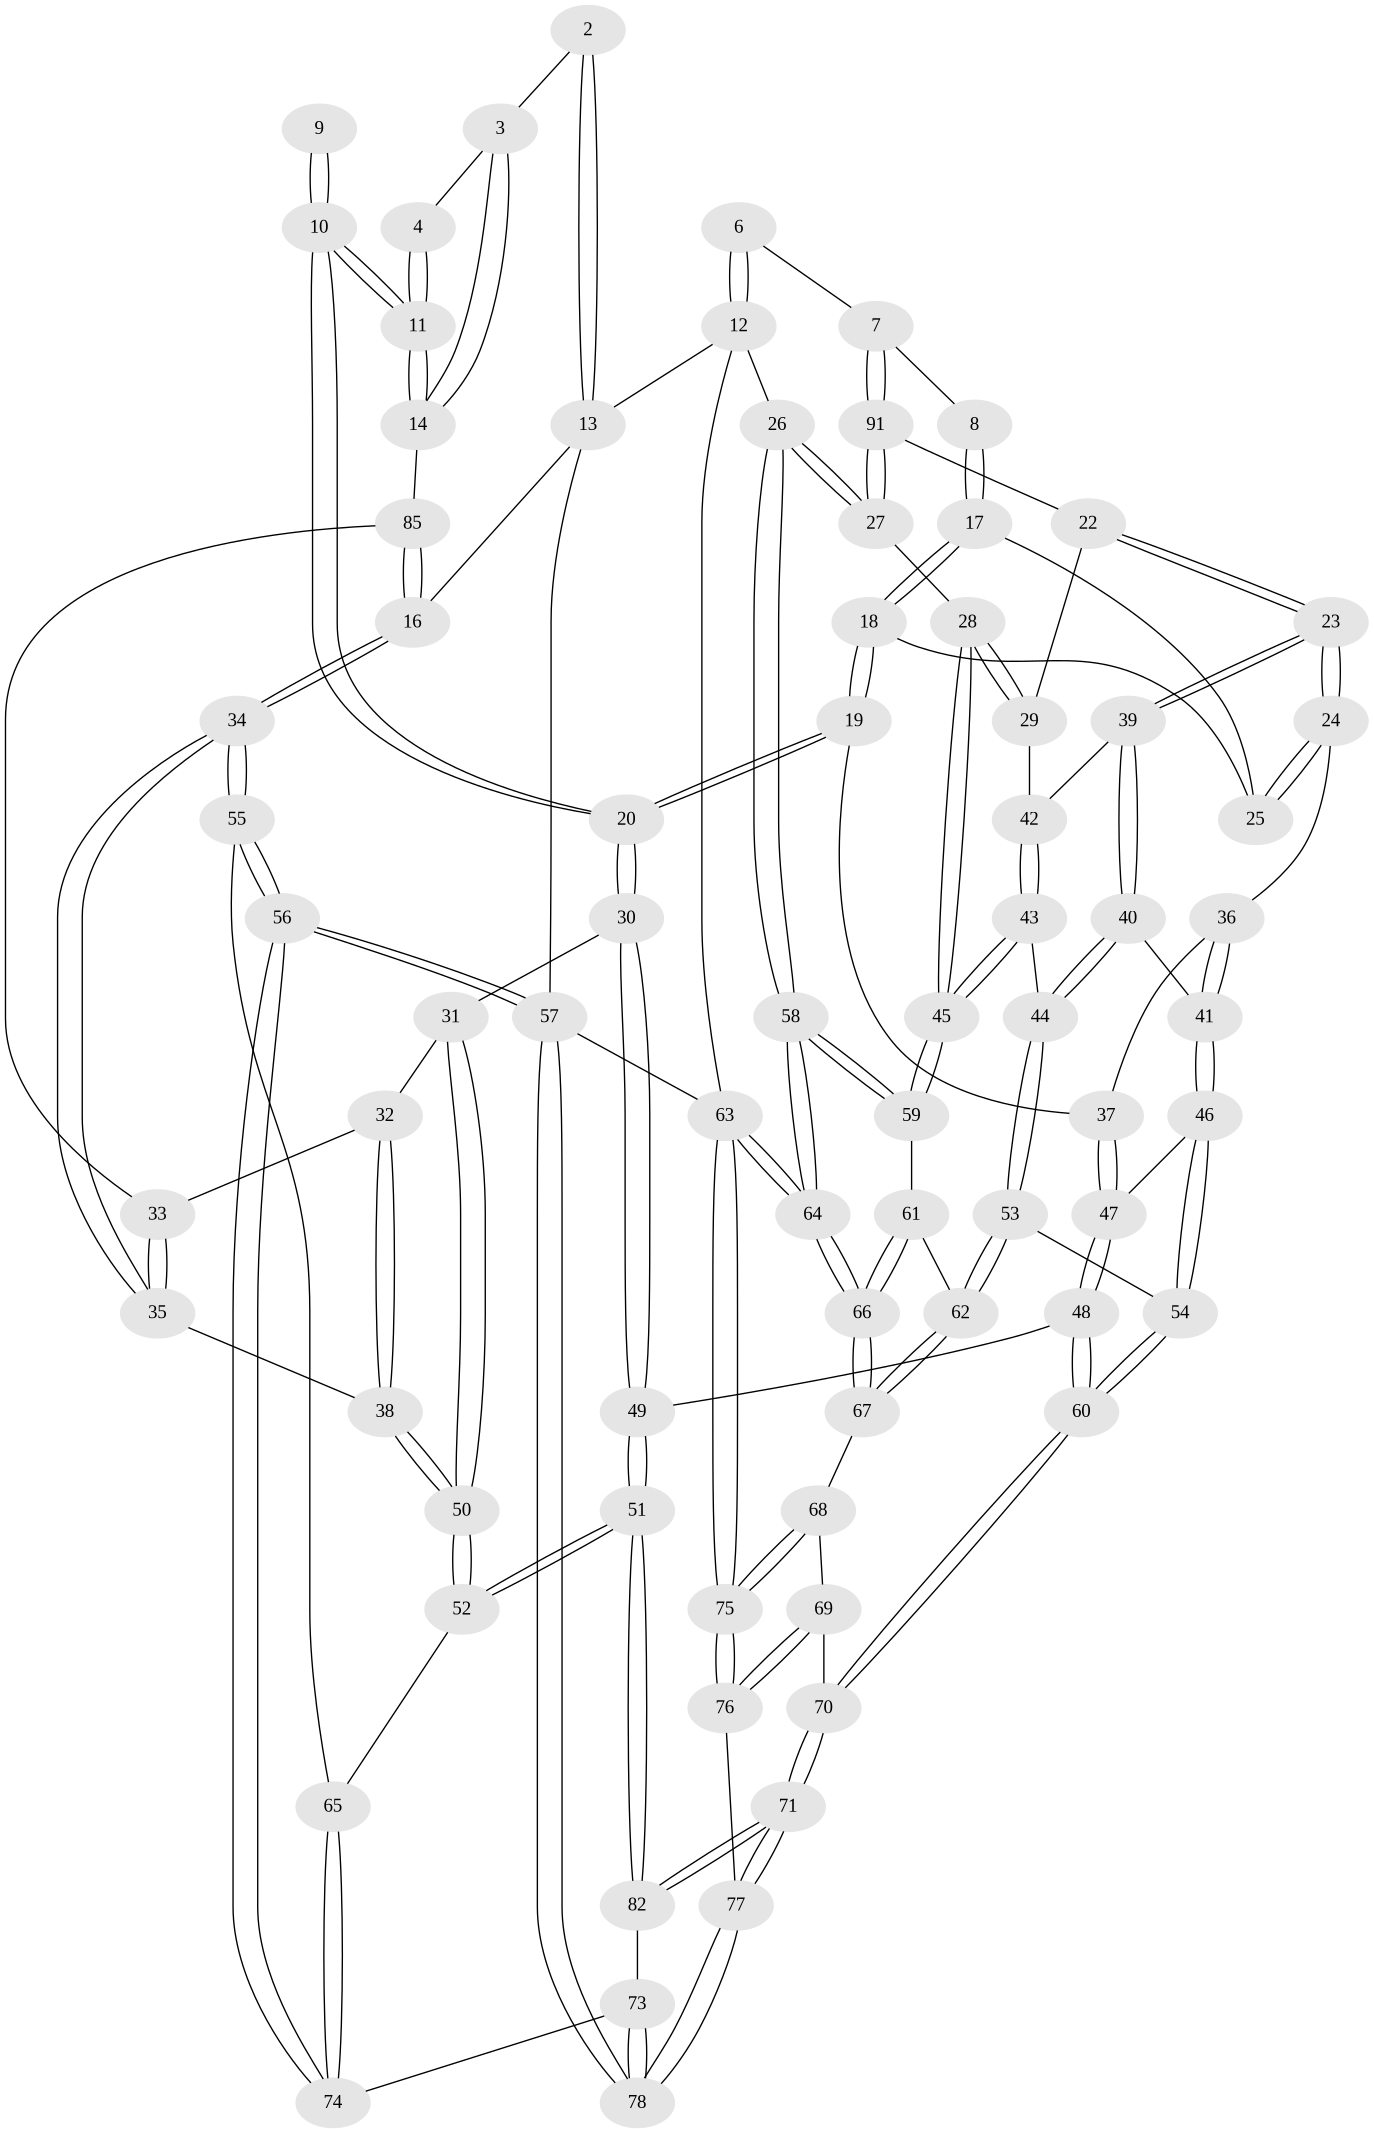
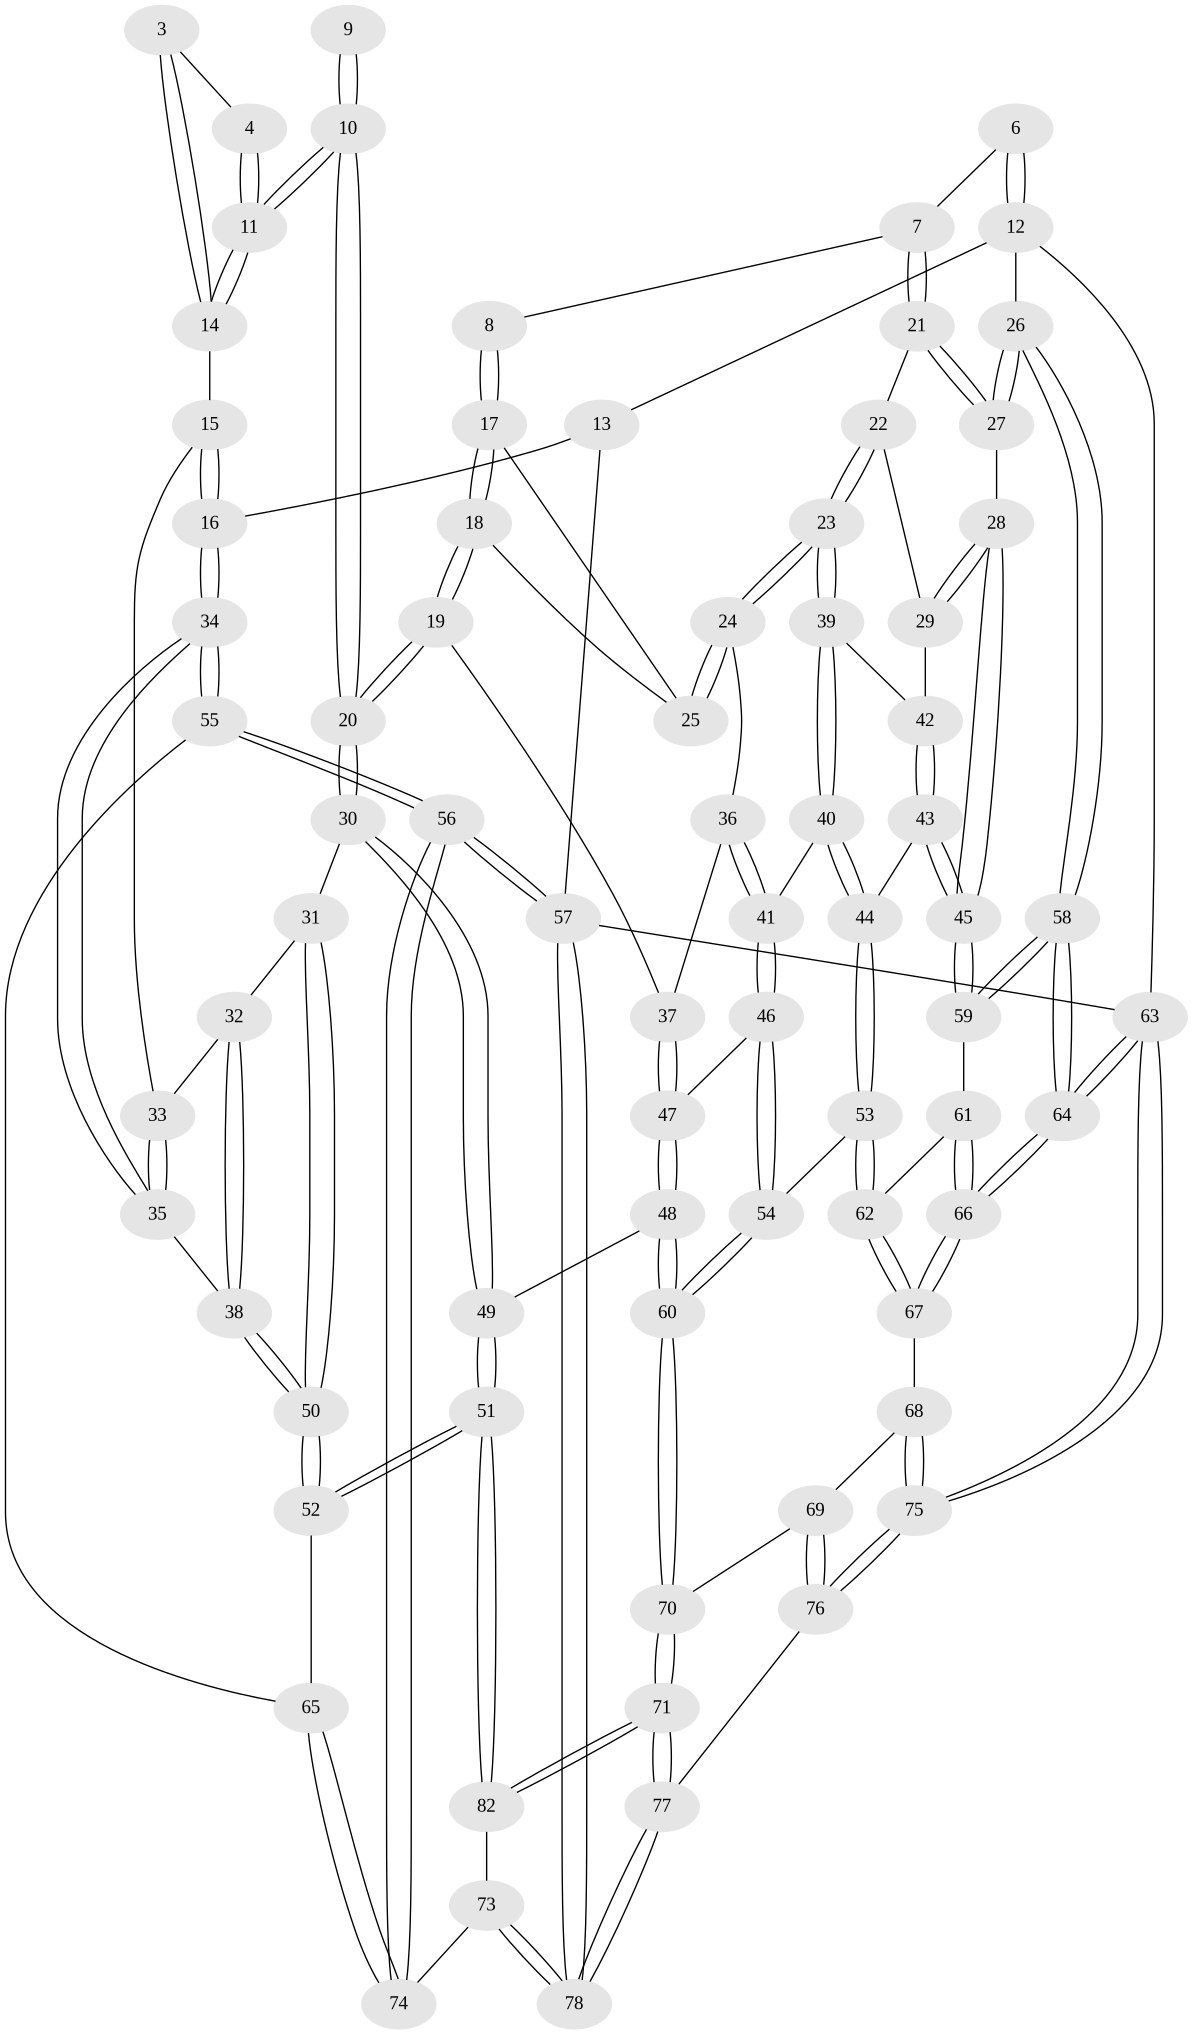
node "2": removed
node "91": label "91" -> "21"
node "85": label "85" -> "15"
